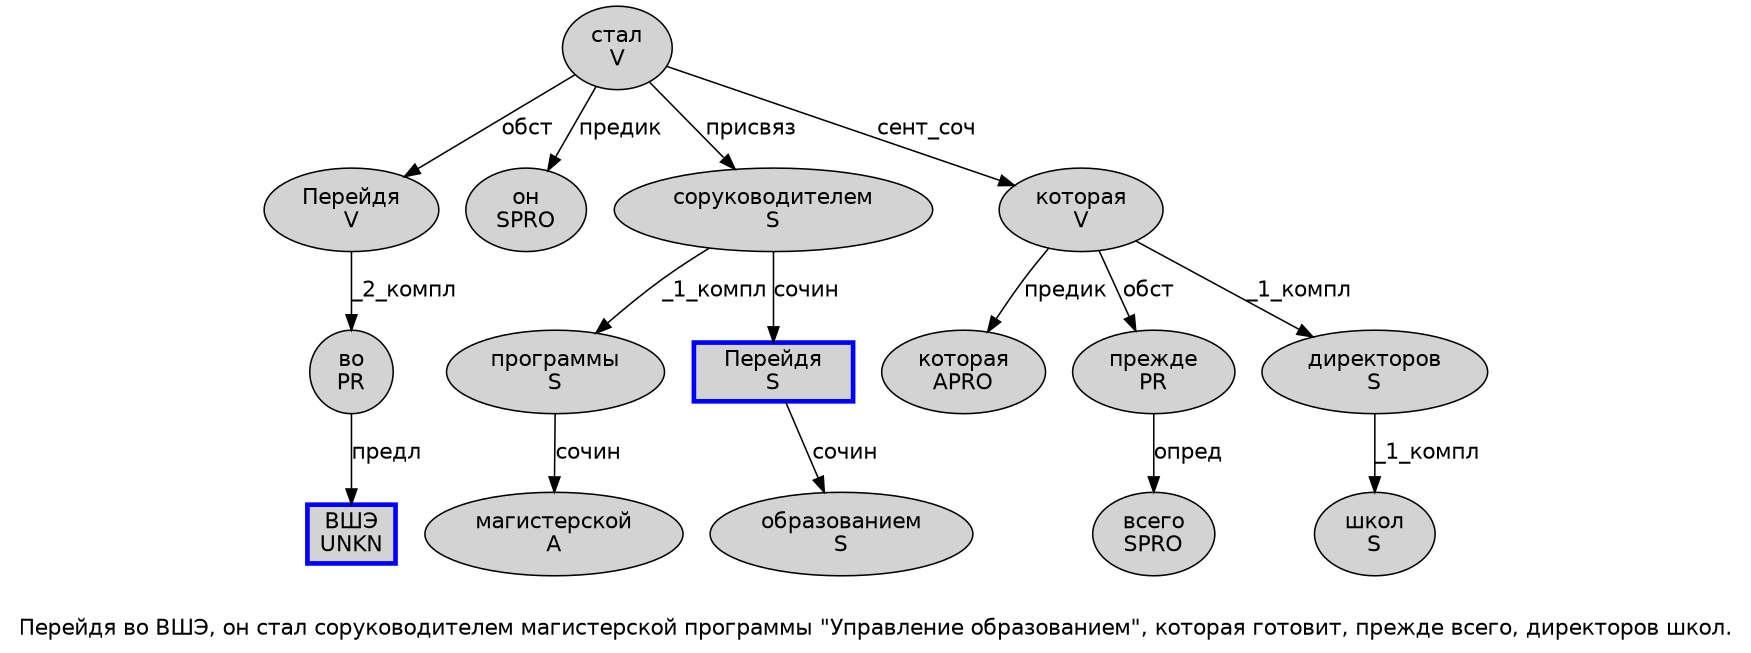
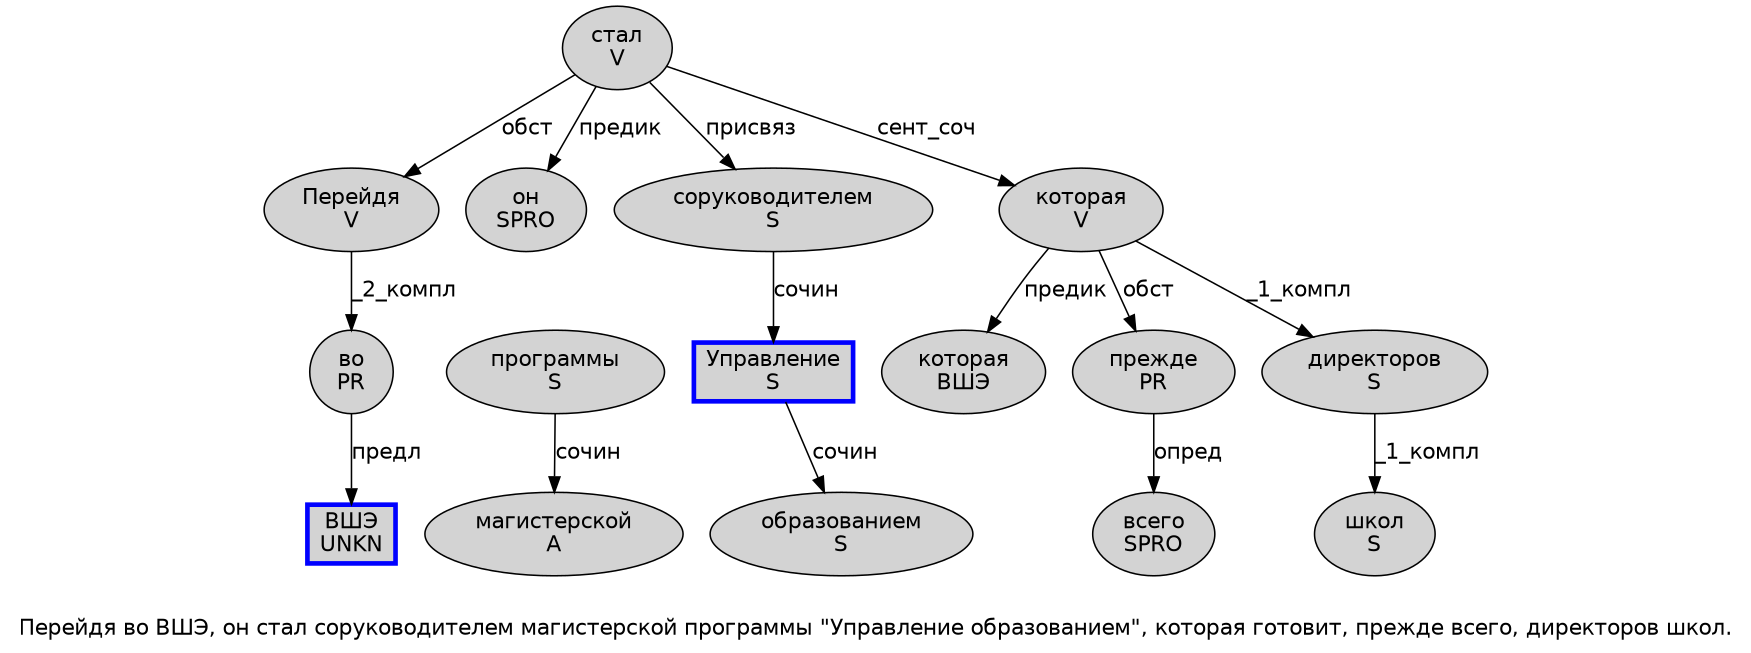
edge "соруководителем S" -> "программы S": removed, label "_1_компл"
node "Перейдя S": label "Перейдя S" -> "Управление S"
node "которая APRO": label "которая APRO" -> "которая ВШЭ"
